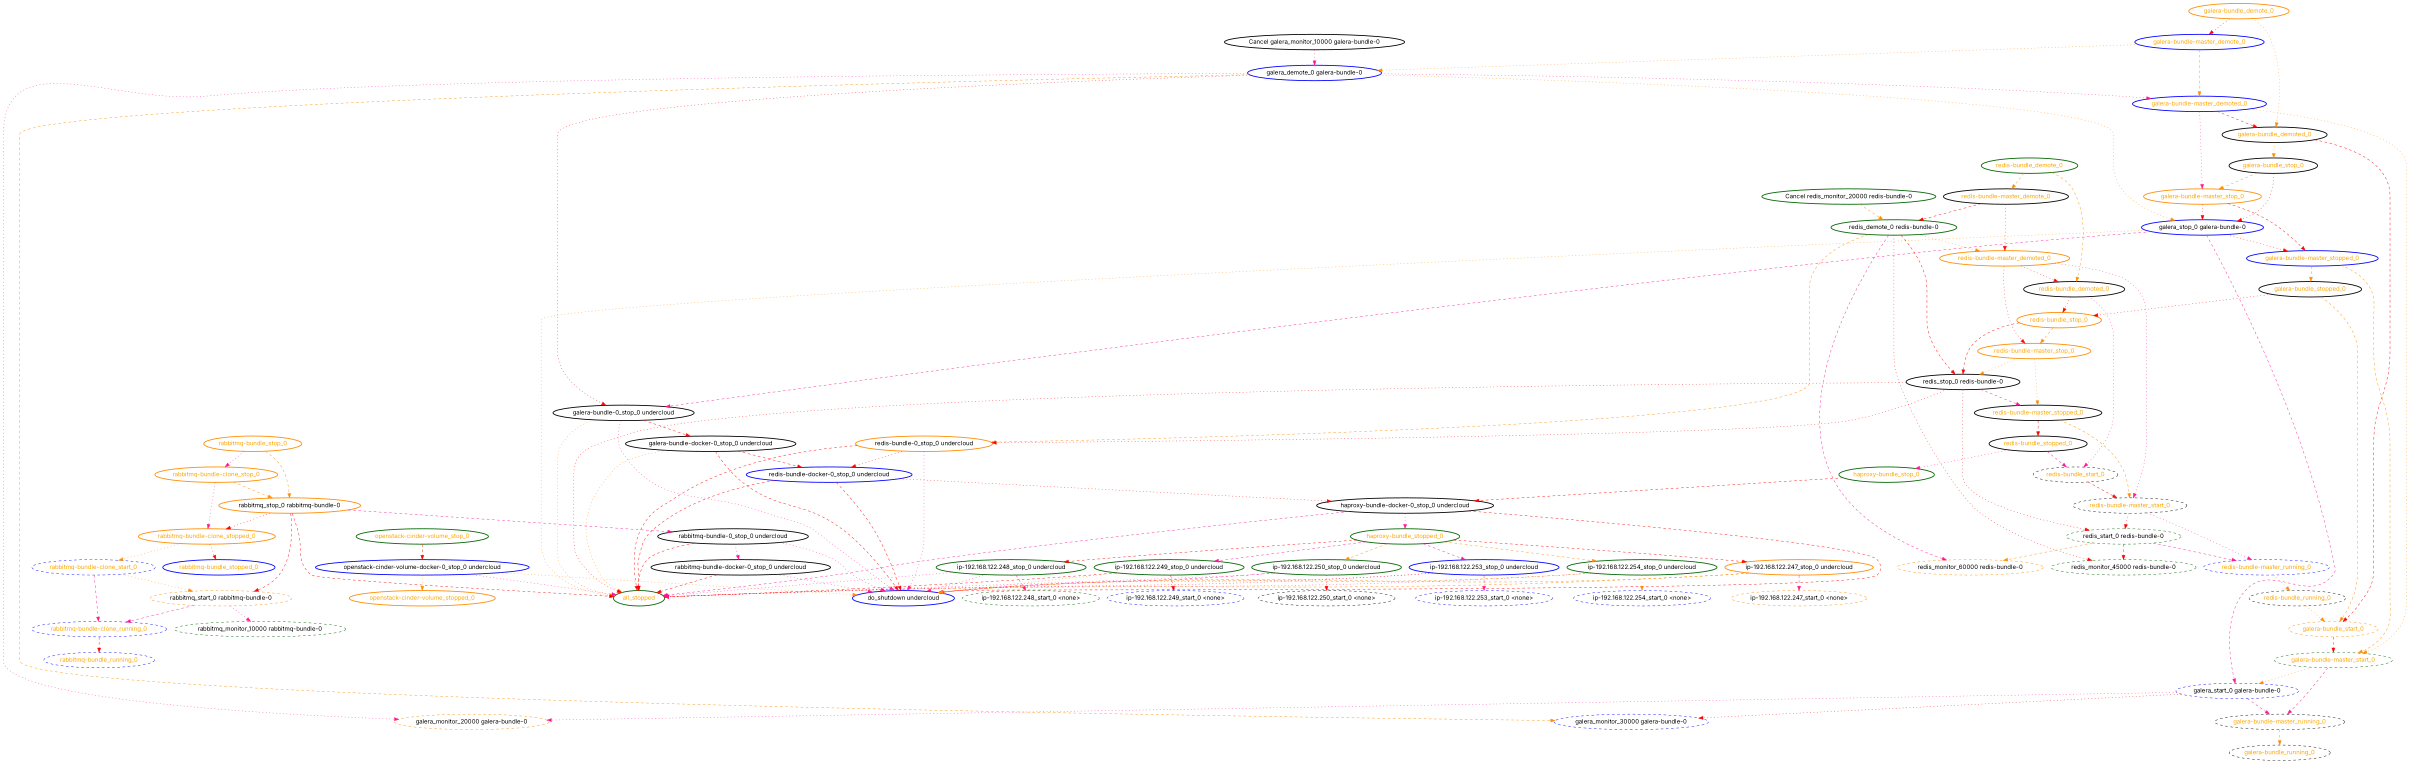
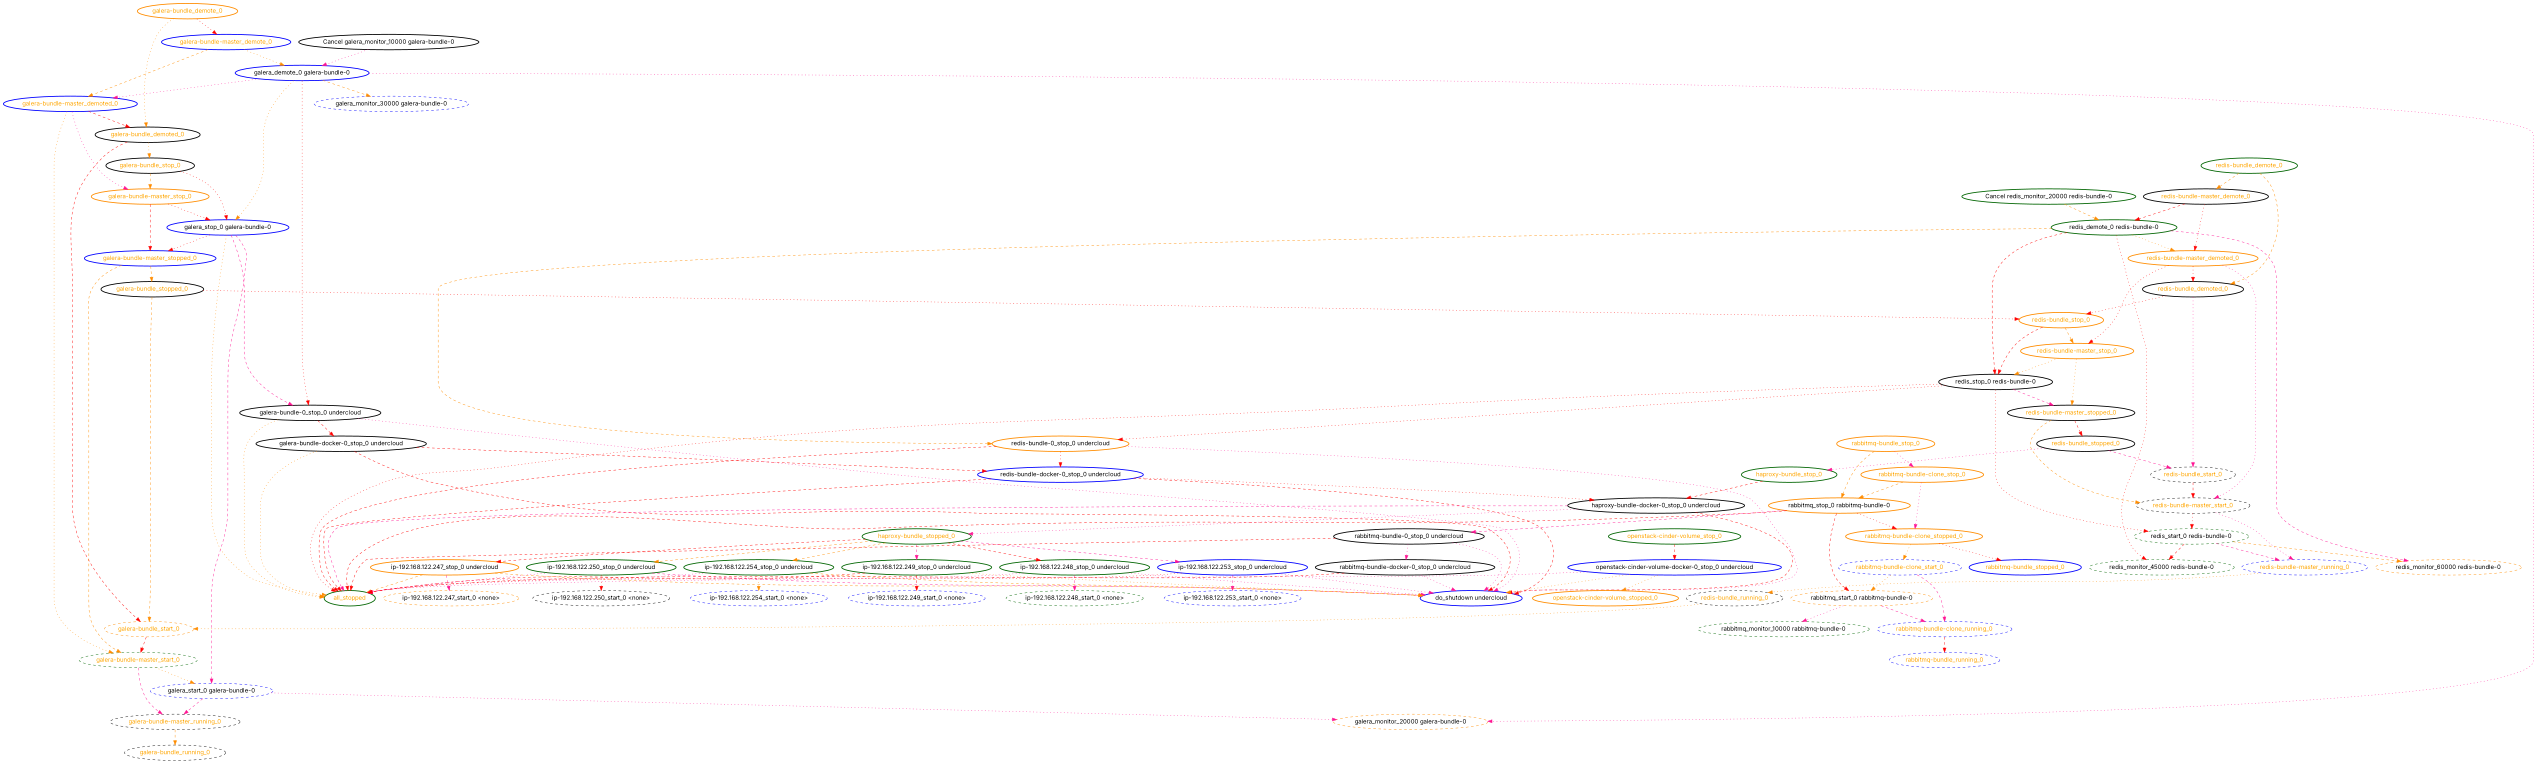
edge "galera_start_0 galera-bundle-0" -> "galera_monitor_30000 galera-bundle-0": removed
